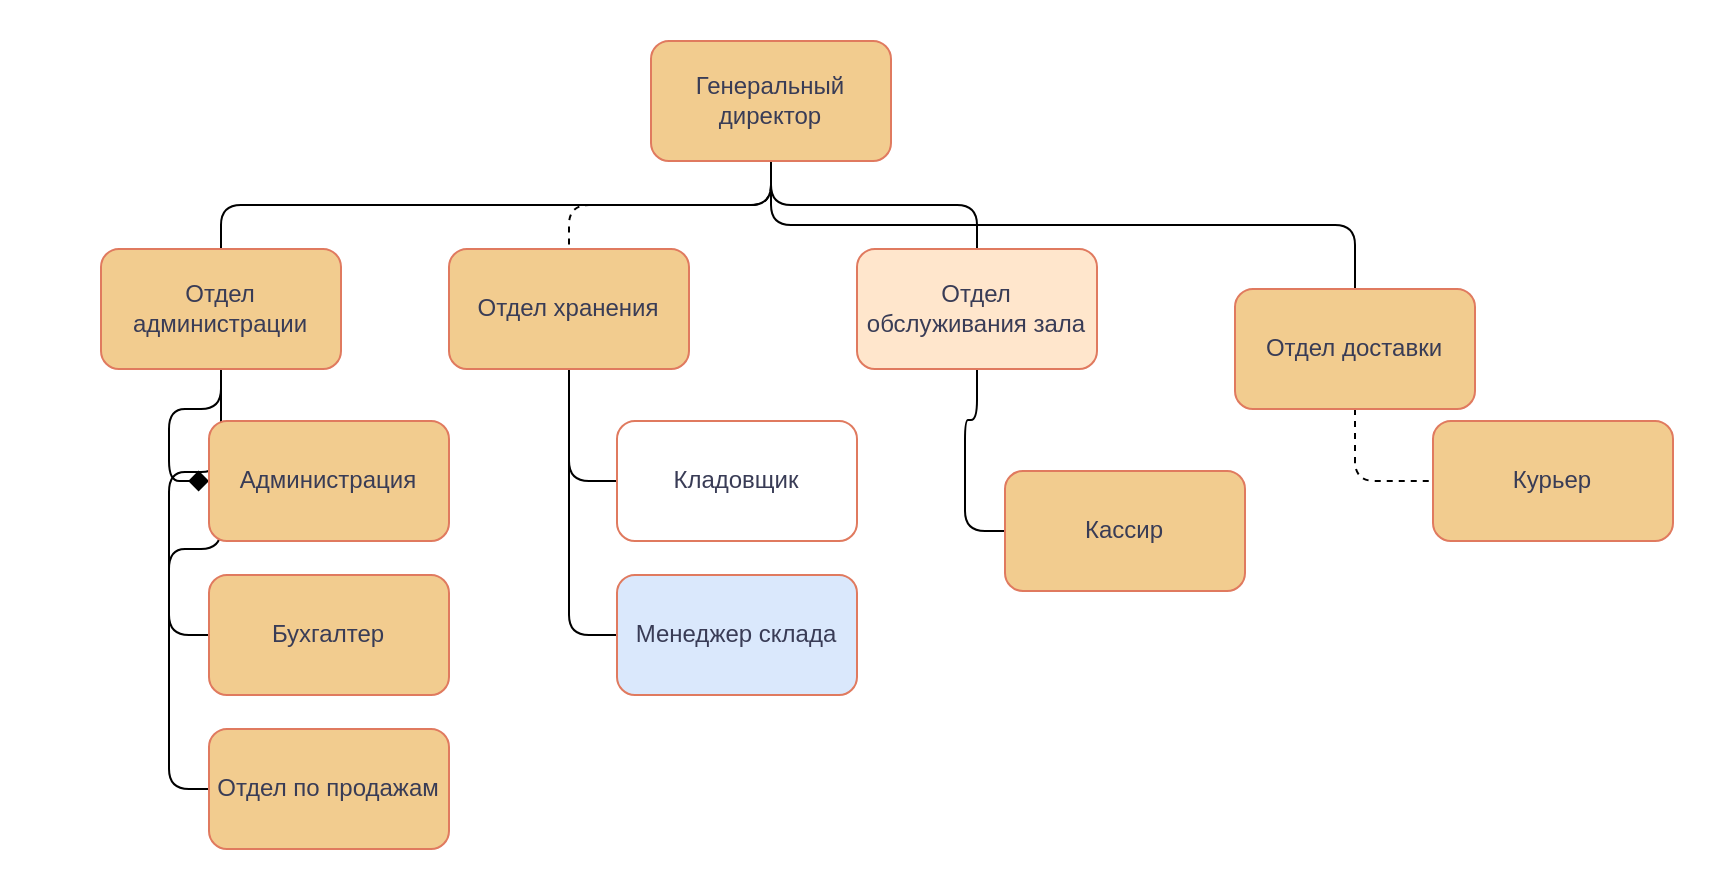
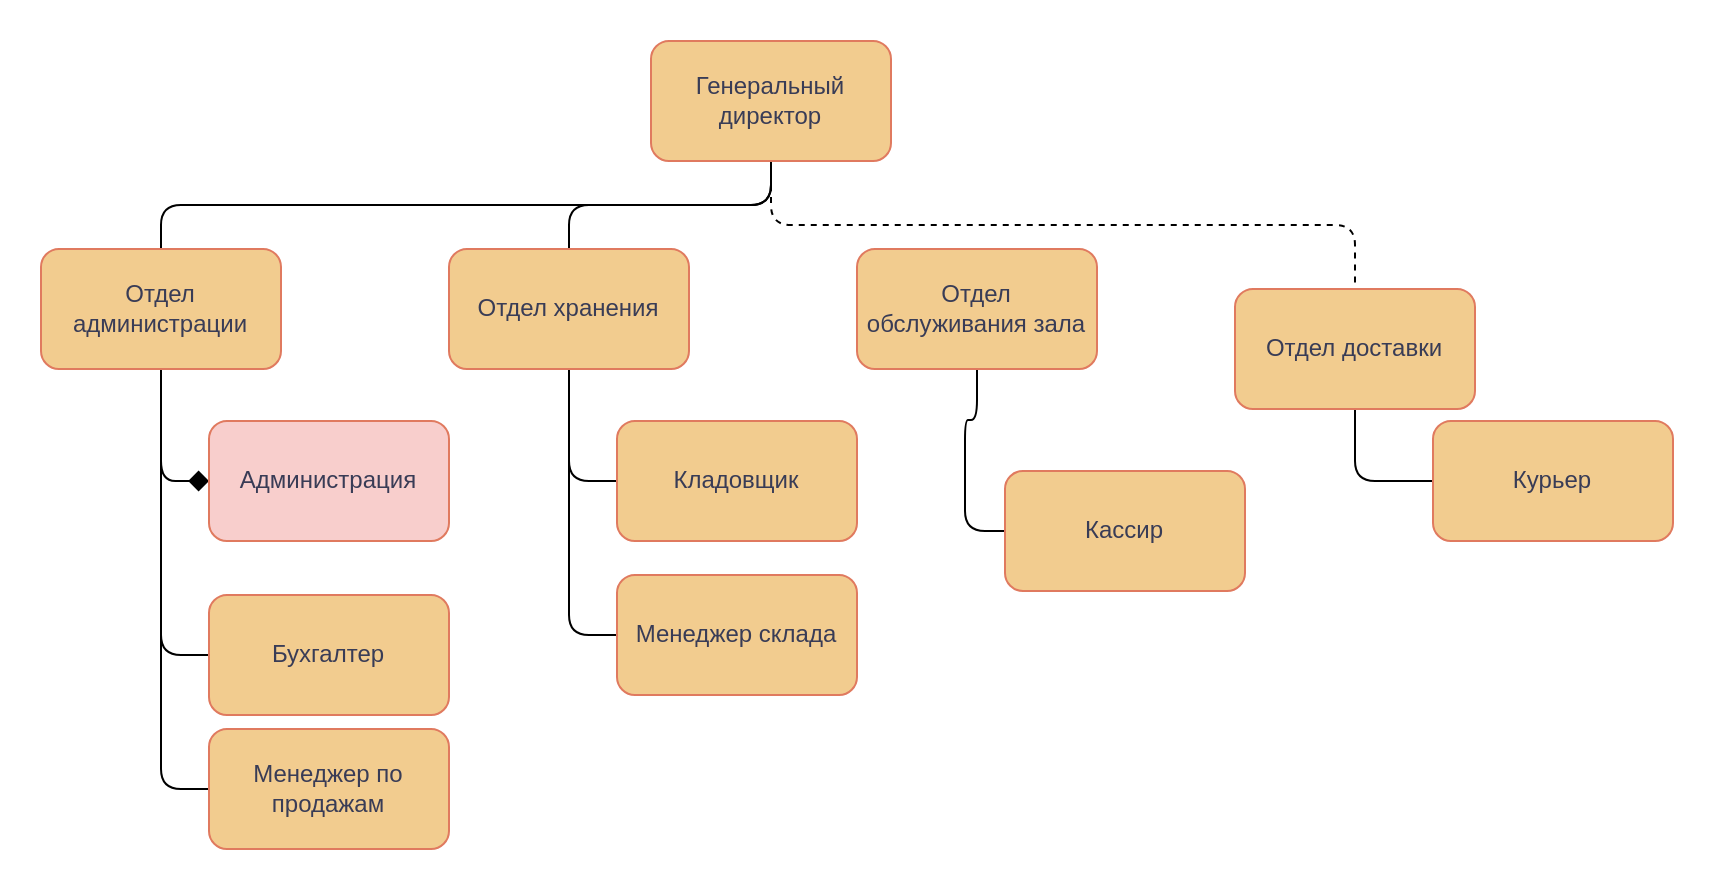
edge "Генеральный директор" -- "Отдел обслуживания зала": removed
edge "Генеральный директор" -- "Отдел доставки": style solid -> dashed
edge "Генеральный директор" -- "Отдел хранения": style dashed -> solid
node "Отдел администрации": moved (221, 309) -> (161, 309)
node "Отдел обслуживания зала": fillcolor #ffe6cc -> #f2cc8f
edge "Отдел доставки" -- "Курьер": style dashed -> solid
node "Администрация": fillcolor #f2cc8f -> #f8cecc
node "Кладовщик": fillcolor #ffffff -> #f2cc8f
node "Бухгалтер": moved (329, 635) -> (329, 655)
node "Менеджер склада": fillcolor #dae8fc -> #f2cc8f
node "Отдел по продажам": label "Отдел по продажам" -> "Менеджер по продажам"
